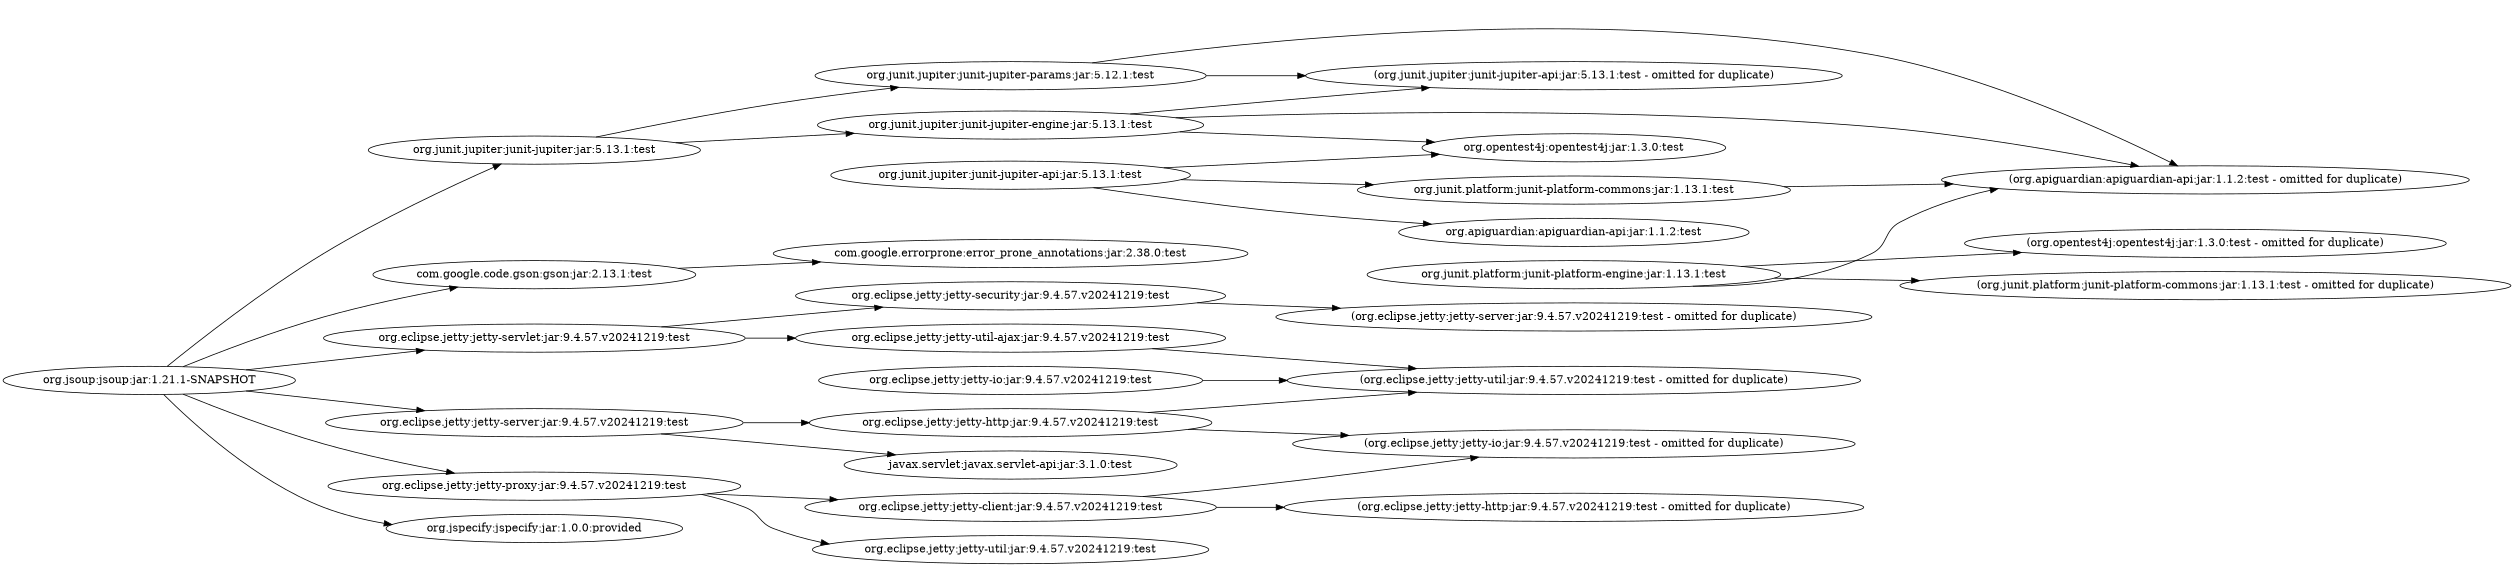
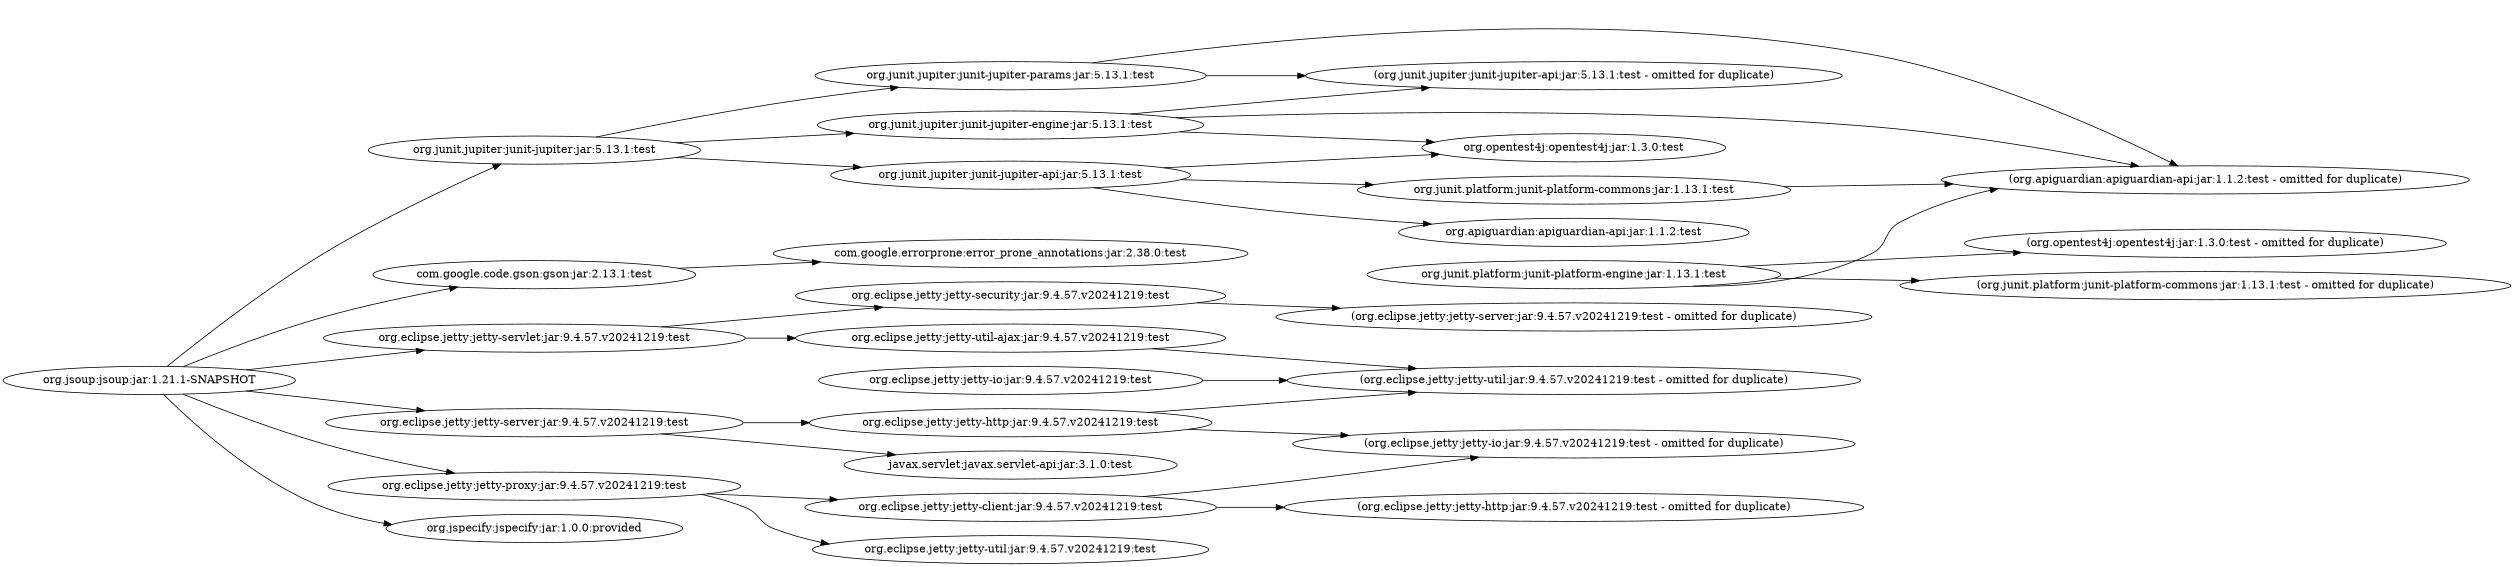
node "org.junit.jupiter:junit-jupiter-params:jar:5.12.1:test": label "org.junit.jupiter:junit-jupiter-params:jar:5.12.1:test" -> "org.junit.jupiter:junit-jupiter-params:jar:5.13.1:test"
edge "org.junit.jupiter:junit-jupiter:jar:5.13.1:test" -> "org.junit.jupiter:junit-jupiter-api:jar:5.13.1:test": added
